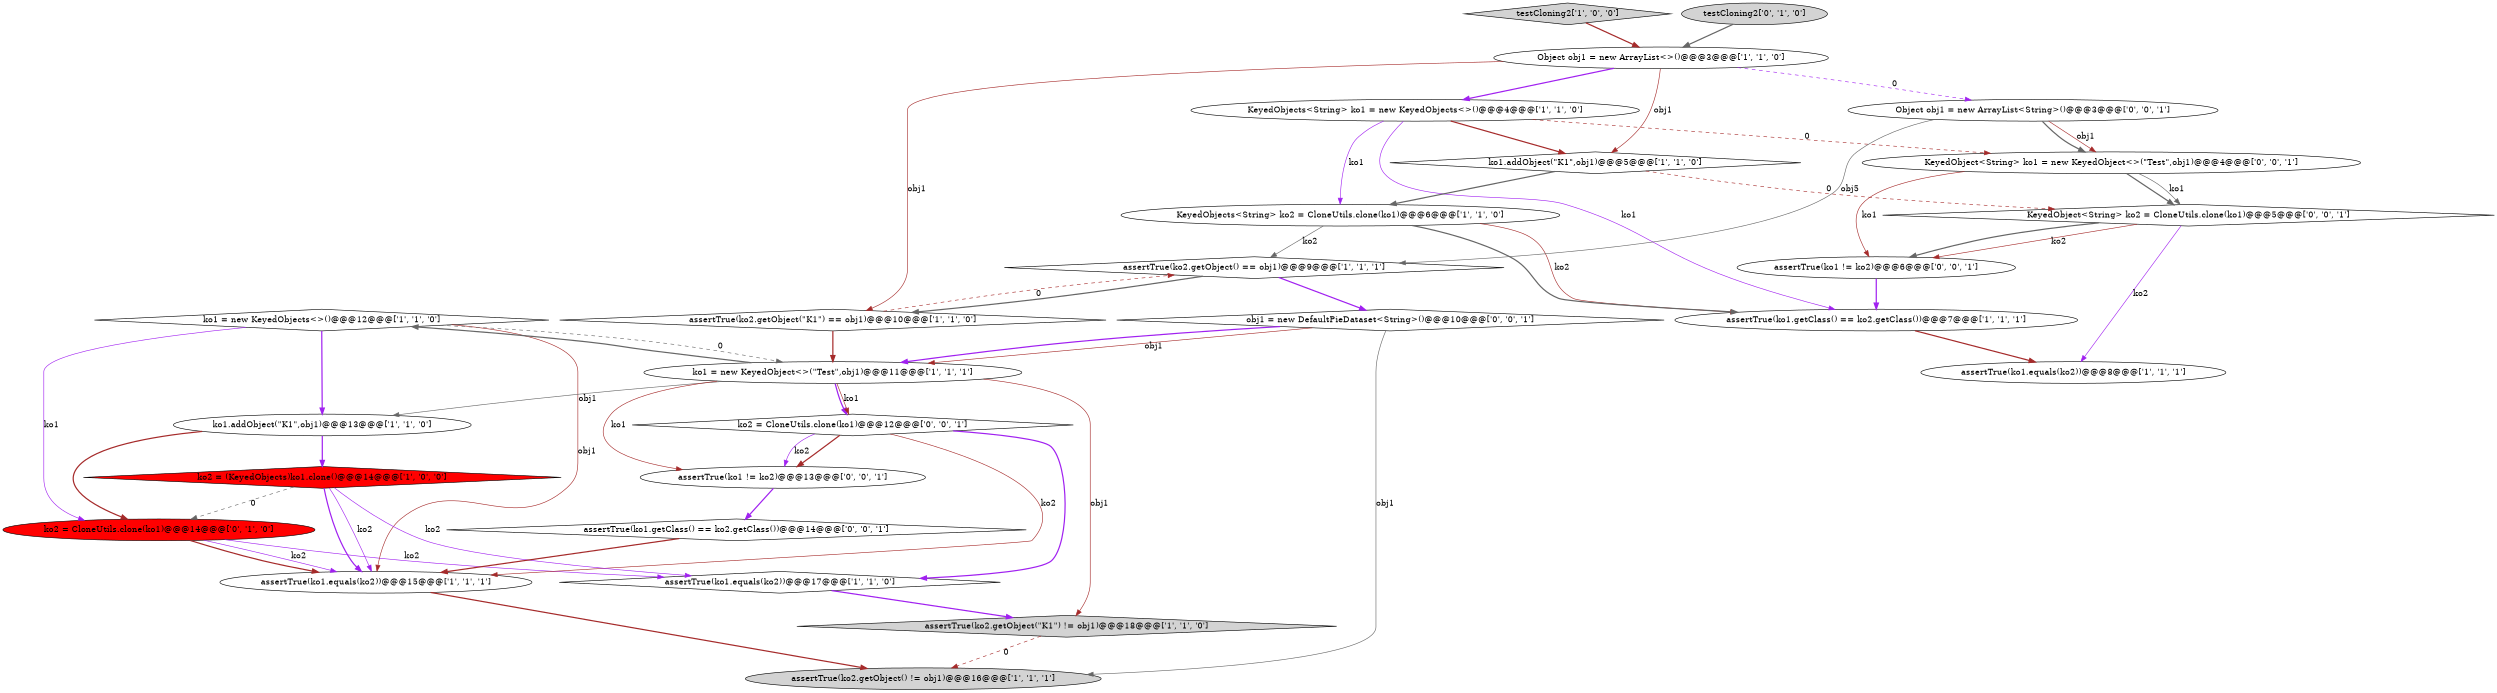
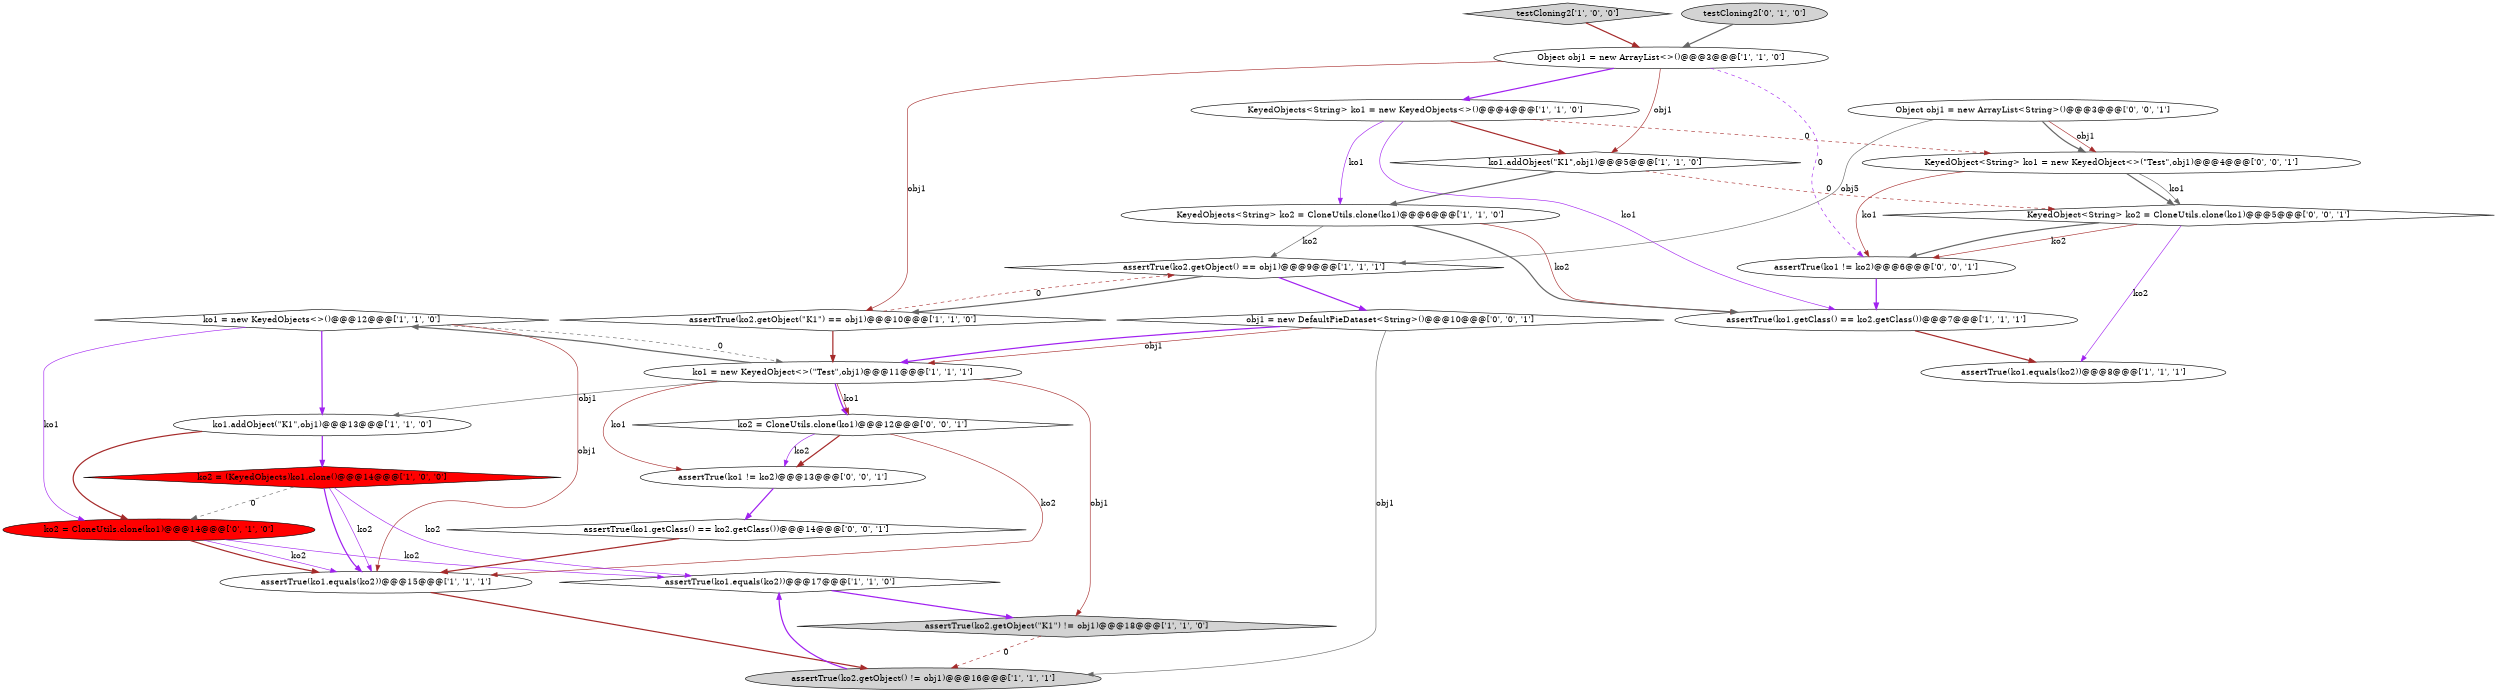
edge "Object obj1 = new ArrayList<>()@@@3@@@['1', '1', '0']" -> "Object obj1 = new ArrayList<String>()@@@3@@@['0', '0', '1']": now "Object obj1 = new ArrayList<>()@@@3@@@['1', '1', '0']" -> "assertTrue(ko1 != ko2)@@@6@@@['0', '0', '1']"
edge "ko2 = CloneUtils.clone(ko1)@@@12@@@['0', '0', '1']" -> "assertTrue(ko1.equals(ko2))@@@17@@@['1', '1', '0']": now "assertTrue(ko2.getObject() != obj1)@@@16@@@['1', '1', '1']" -> "assertTrue(ko1.equals(ko2))@@@17@@@['1', '1', '0']"
